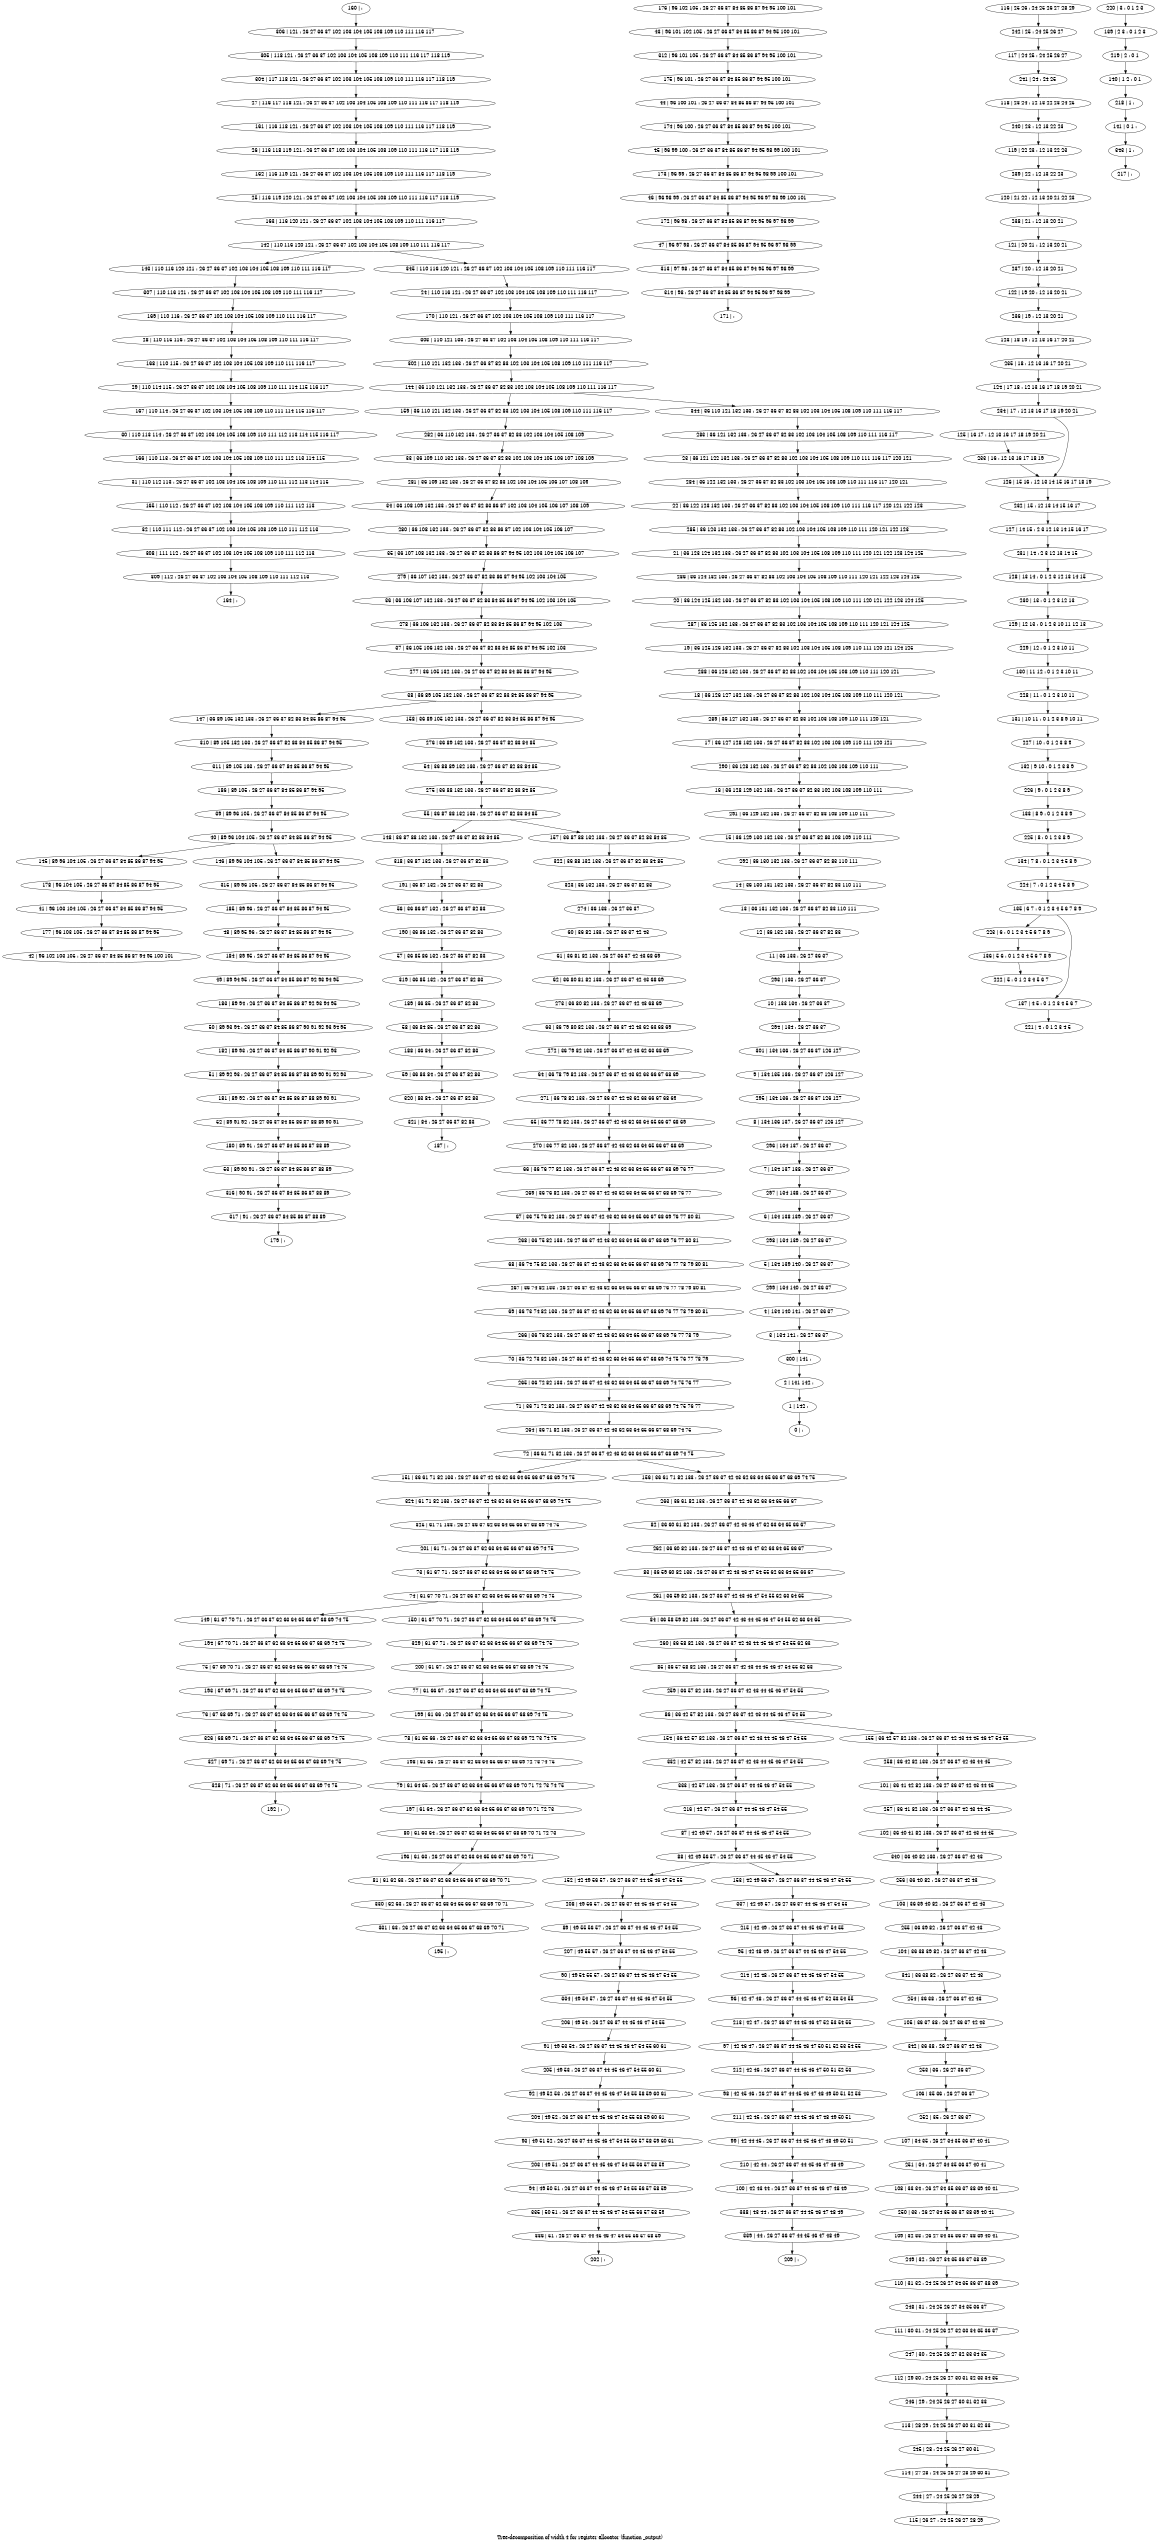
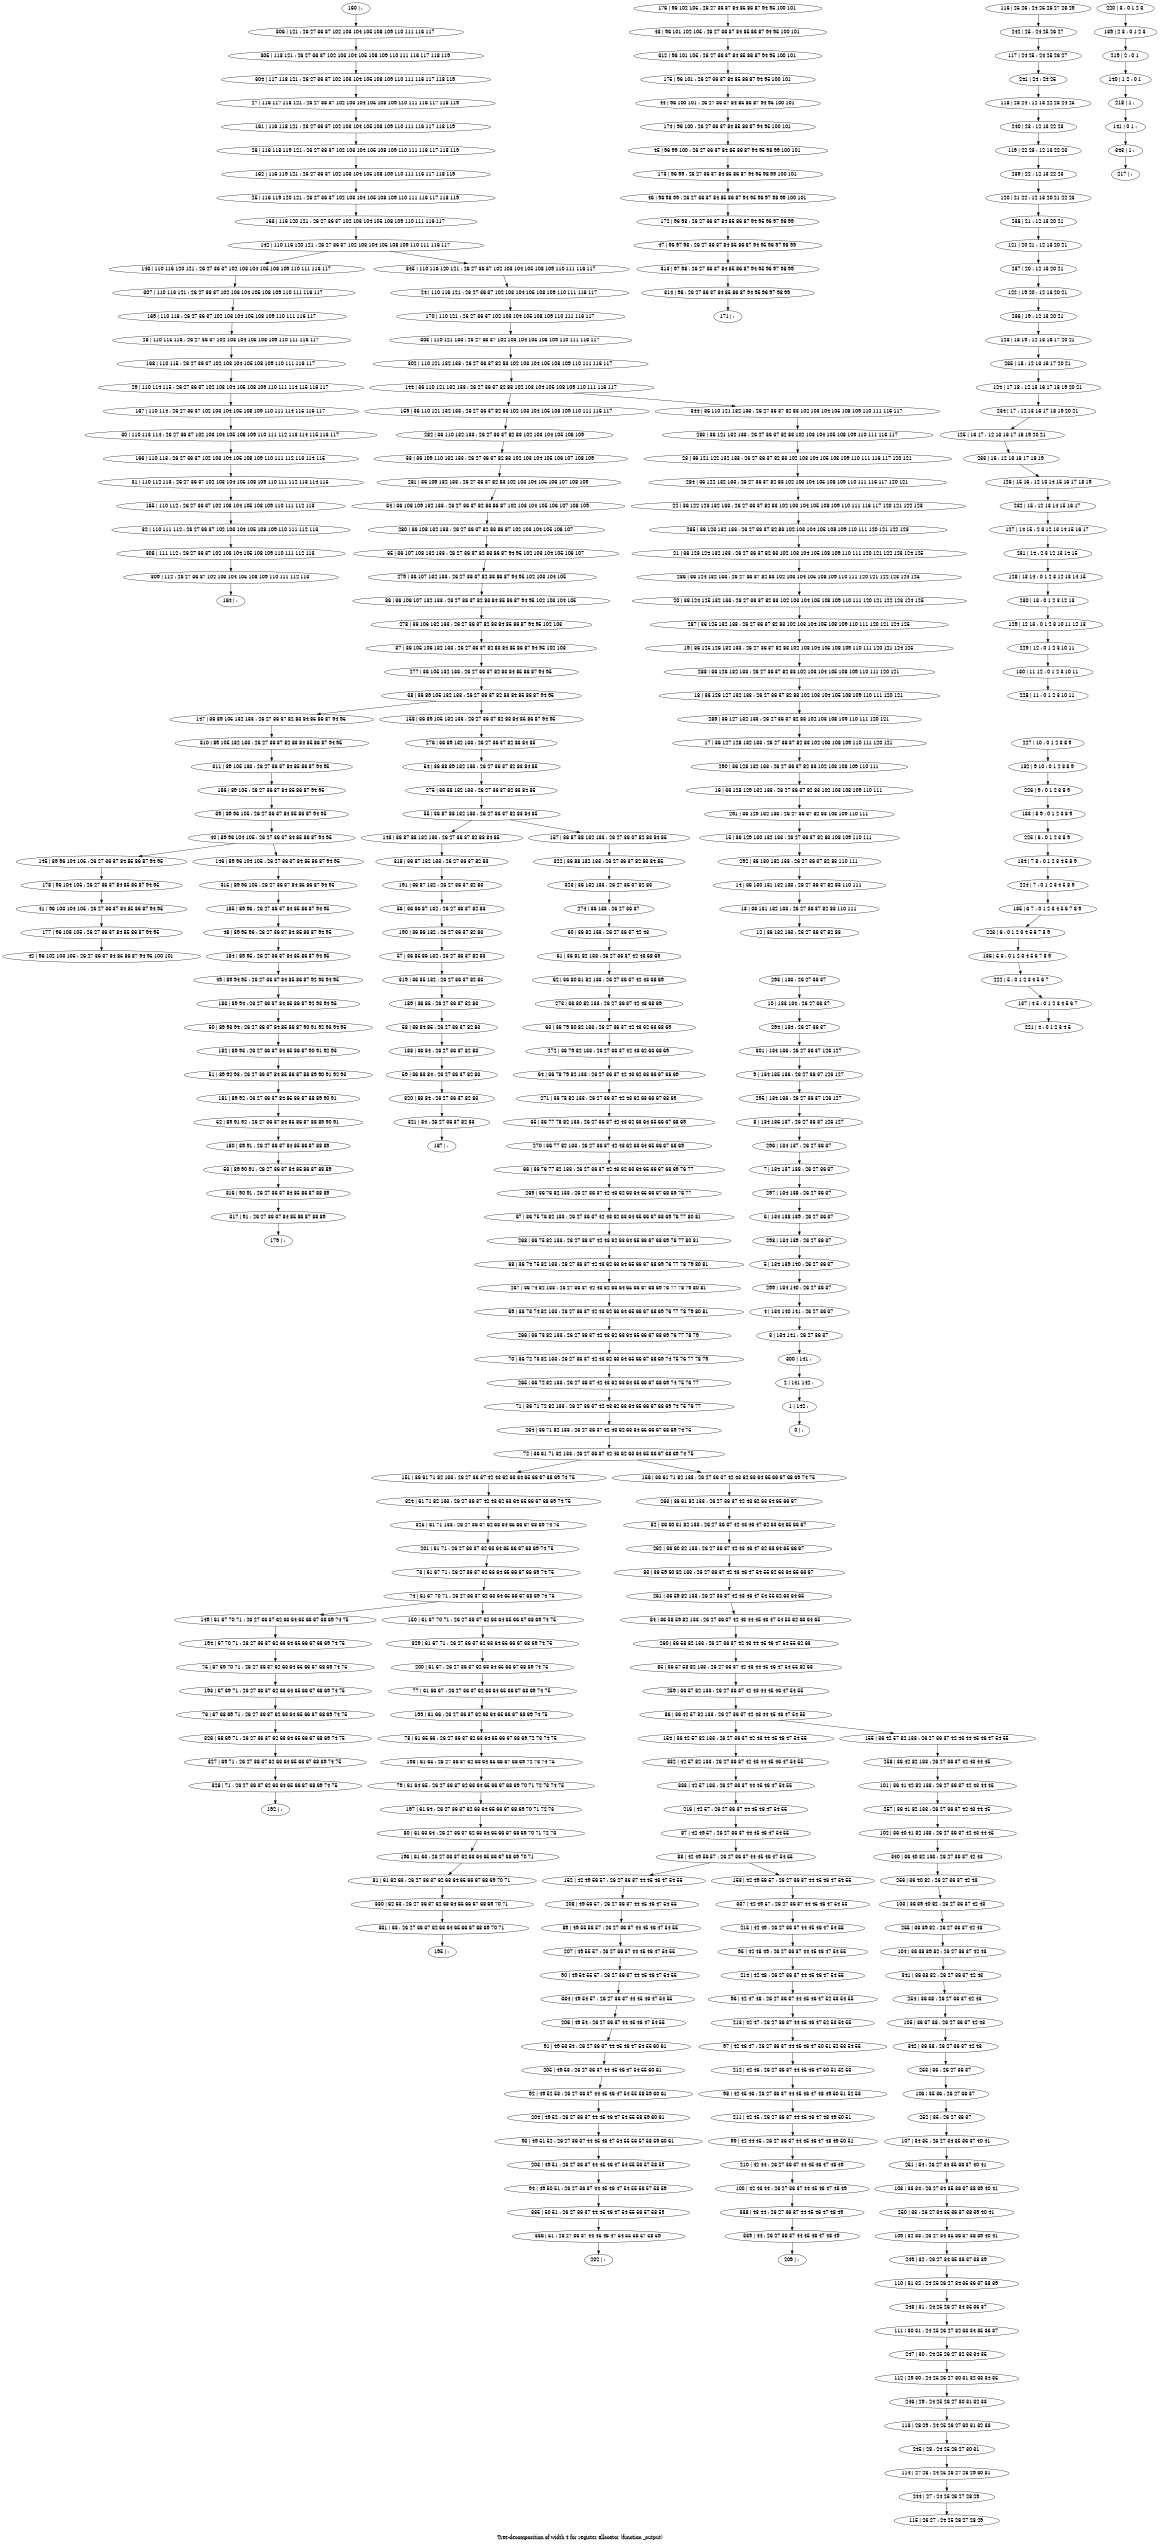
edge "234 | 17 : 12 13 16 17 18 19 20 21" -> "126 | 15 16 : 12 13 14 15 16 17 18 19": now "234 | 17 : 12 13 16 17 18 19 20 21" -> "125 | 16 17 : 12 13 16 17 18 19 20 21"
node "131 | 10 11 : 0 1 2 3 8 9 10 11": removed
edge "135 | 6 7 : 0 1 2 3 4 5 6 7 8 9" -> "137 | 4 5 : 0 1 2 3 4 5 6 7": now "222 | 5 : 0 1 2 3 4 5 6 7" -> "137 | 4 5 : 0 1 2 3 4 5 6 7"
node "11 | 36 133 : 26 27 36 37": removed
edge "256 | 36 40 82 : 26 27 36 37 42 43" -> "103 | 36 39 40 82 : 26 27 36 37 42 43": added
edge "110 | 31 32 : 24 25 26 27 34 35 36 37 38 39" -> "248 | 31 : 24 25 26 27 34 35 36 37": added
